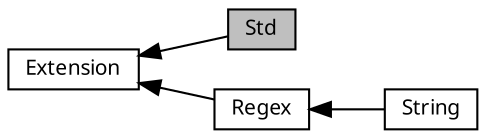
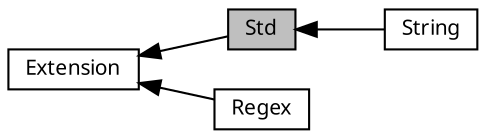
edge "String" -> "Regex": now "String" -> "Std"
